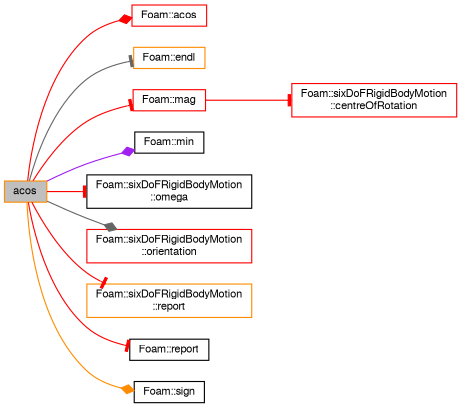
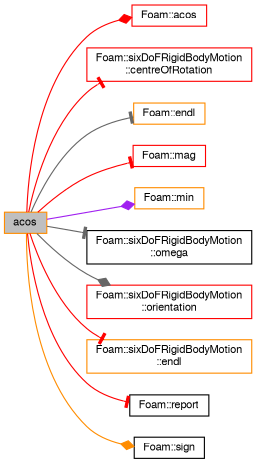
edge "Foam::mag" -> "Foam::sixDoFRigidBodyMotion ::centreOfRotation": now "acos" -> "Foam::sixDoFRigidBodyMotion ::centreOfRotation"
node "Foam::min": color black -> darkorange
edge "acos" -> "Foam::sixDoFRigidBodyMotion ::omega": color red -> gray40
node "Foam::sixDoFRigidBodyMotion ::report": label "Foam::sixDoFRigidBodyMotion ::report" -> "Foam::sixDoFRigidBodyMotion ::endl"
